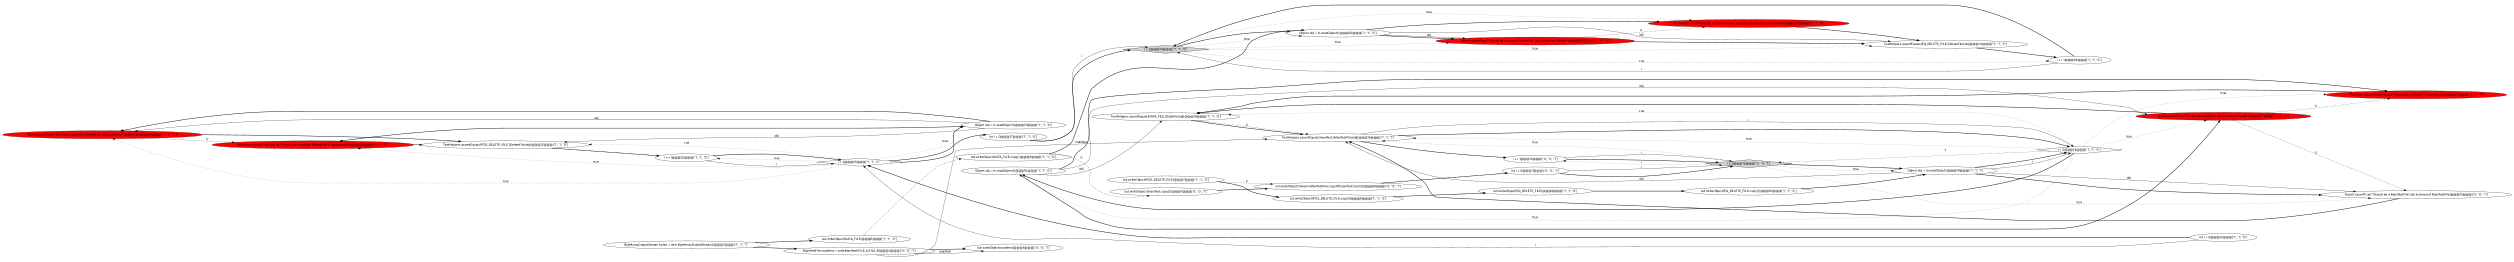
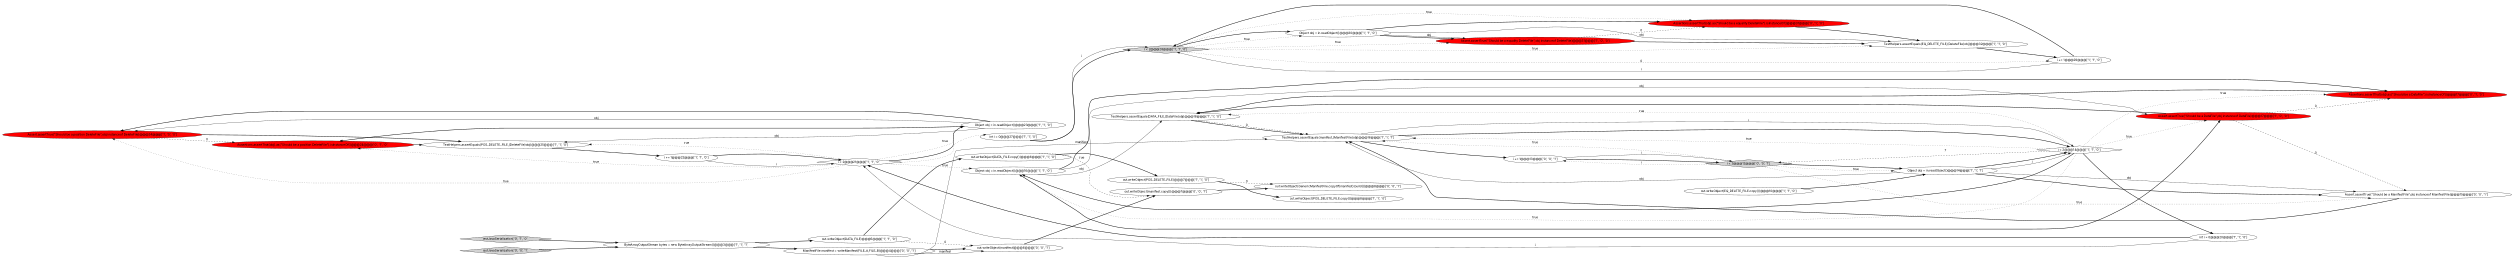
edge "i < 2@@@28@@@['1', '1', '0']" -> "i += 1@@@29@@@['1', '1', '0']": label "true" -> "0"
edge "out.writeObject(DATA_FILE.copy())@@@6@@@['1', '1', '0']" -> "Object obj = in.readObject()@@@30@@@['1', '1', '0']": now "out.writeObject(DATA_FILE.copy())@@@6@@@['1', '1', '0']" -> "out.writeObject(POS_DELETE_FILE)@@@7@@@['1', '1', '0']"
edge "i < 2@@@21@@@['1', '1', '0']" -> "int i = 0@@@27@@@['1', '1', '0']": style bold -> dotted
edge "out.writeObject(DATA_FILE.copy())@@@6@@@['1', '1', '0']" -> "out.writeObject(manifest.copy())@@@7@@@['0', '0', '1']": label "0" -> "true"
edge "i < 2@@@21@@@['1', '1', '0']" -> "i += 1@@@22@@@['1', '1', '0']": now "i < 2@@@21@@@['1', '1', '0']" -> "Object obj = in.readObject()@@@16@@@['1', '1', '0']"
node "int i = 0@@@11@@@['0', '0', '1']": removed
node "out.writeObject(EQ_DELETE_FILE)@@@9@@@['1', '1', '0']": removed
edge "out.writeObject(DATA_FILE)@@@5@@@['1', '1', '0']" -> "out.writeObject(DATA_FILE.copy())@@@6@@@['1', '1', '0']": style dashed -> bold
edge "i < 2@@@14@@@['1', '1', '0']" -> "int i = 0@@@20@@@['1', '1', '0']": added
edge "out.writeObject(manifest)@@@6@@@['0', '0', '1']" -> "out.writeObject(manifest.copy())@@@7@@@['0', '0', '1']": added
node "testJavaSerialization['0', '1', '0']": added
edge "out.writeObject(DATA_FILE)@@@5@@@['1', '1', '0']" -> "out.writeObject(manifest)@@@6@@@['0', '0', '1']": added, label "0"
node "testJavaSerialization['0', '0', '1']": added
